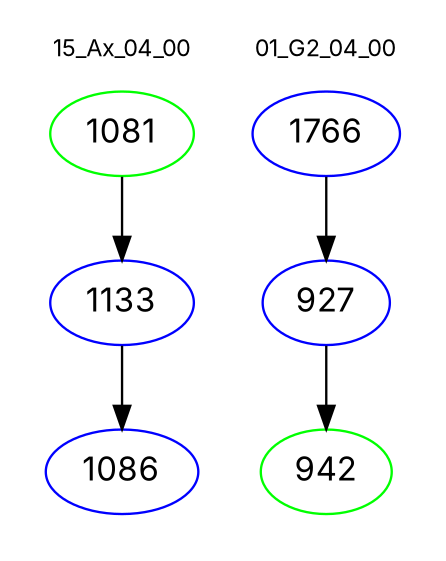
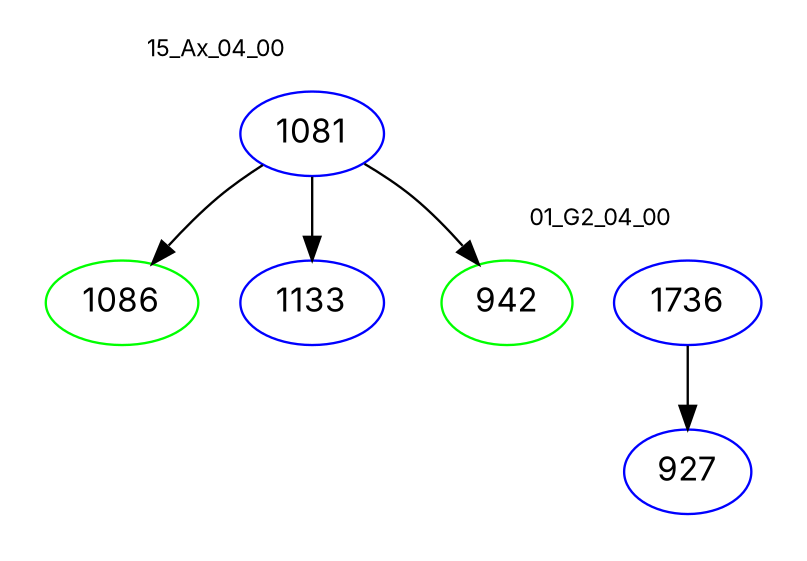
node "1081": color green -> blue
node "1766": label "1766" -> "1736"
edge "1133" -> "1086": now "1081" -> "1086"
edge "927" -> "942": now "1081" -> "942"
node "1086": color blue -> green
